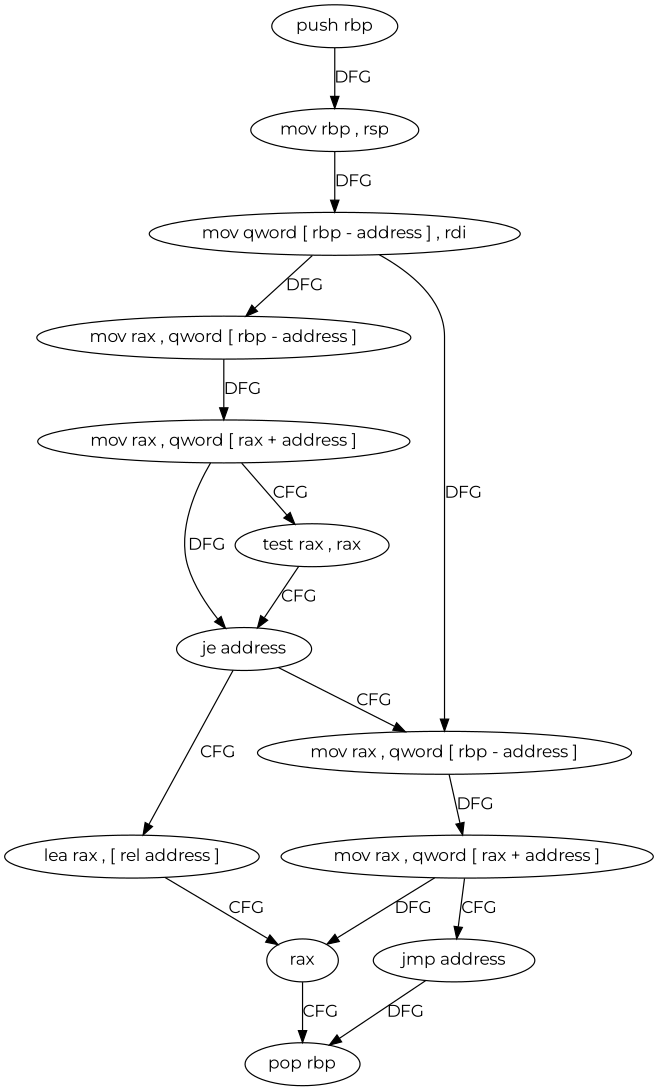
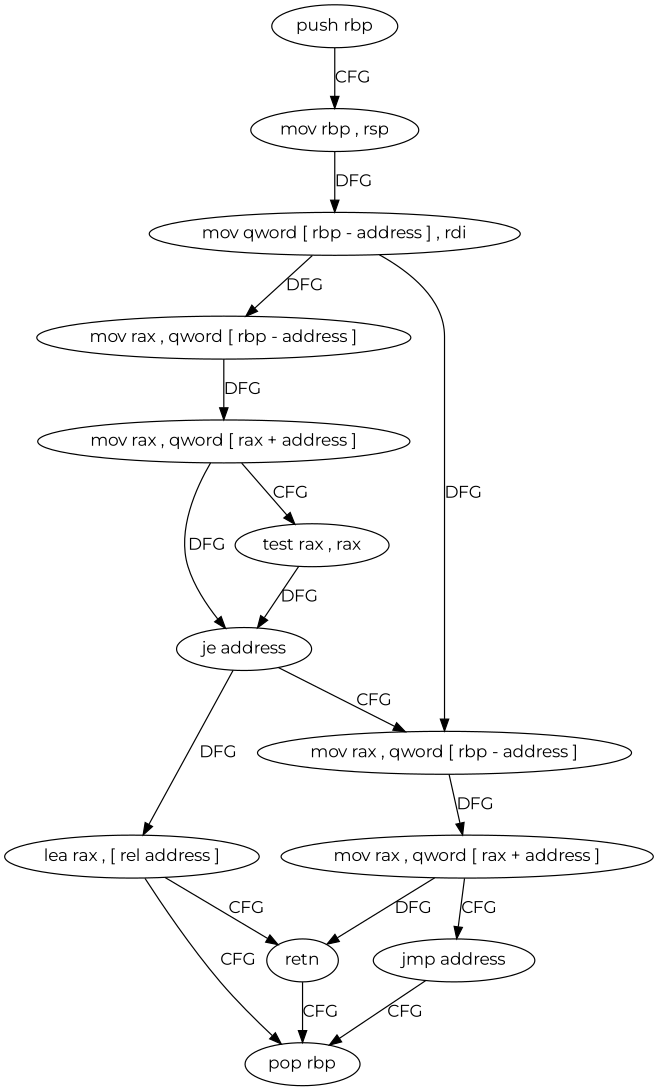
edge "push rbp" -> "mov rbp , rsp": label "DFG" -> "CFG"
edge "test rax , rax" -> "je address": label "CFG" -> "DFG"
edge "je address" -> "lea rax , [ rel address ]": label "CFG" -> "DFG"
node "rax": label "rax" -> "retn"
edge "lea rax , [ rel address ]" -> "pop rbp": added, label "CFG"
edge "jmp address" -> "pop rbp": label "DFG" -> "CFG"
